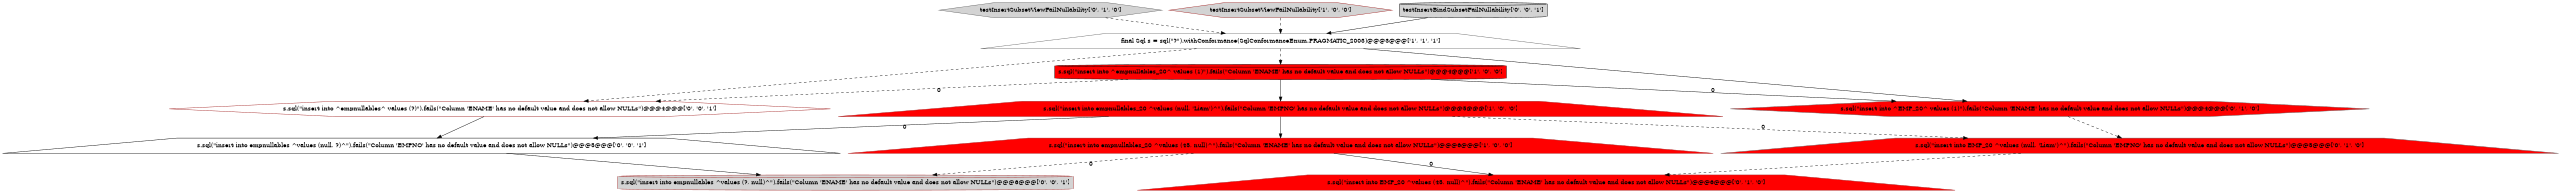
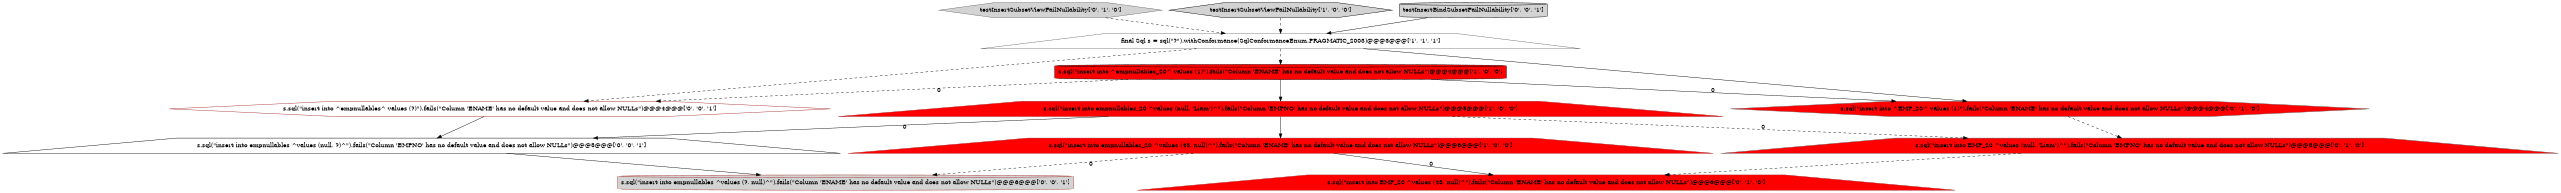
node "testInsertSubsetViewFailNullability['1', '0', '0']": color brown -> black
